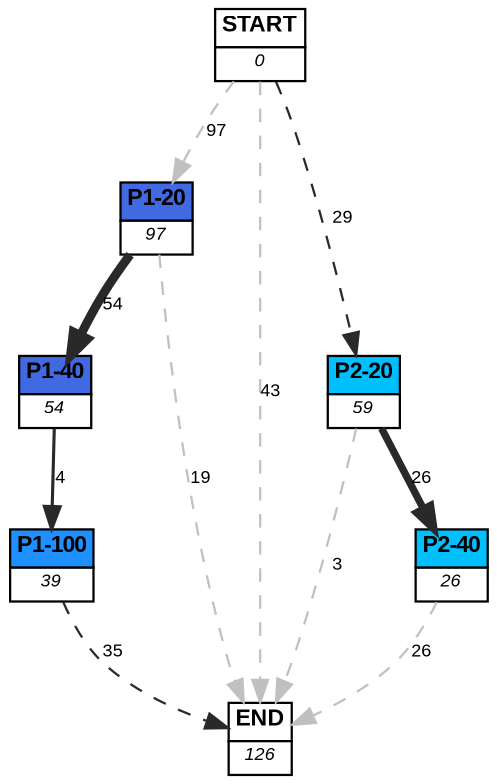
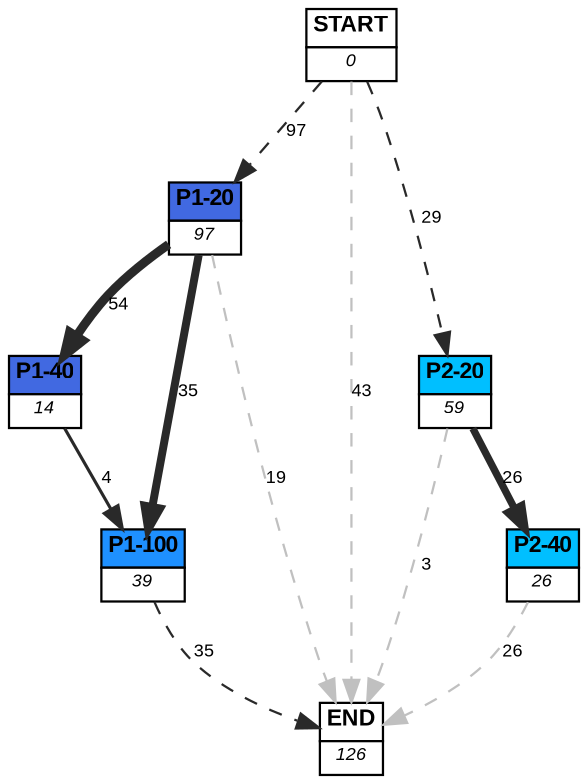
edge "START" -> "P1-20": color grey -> grey16
edge "P1-20" -> "P1-100": added, label "35"
node "P1-40": text "54" -> "14"
